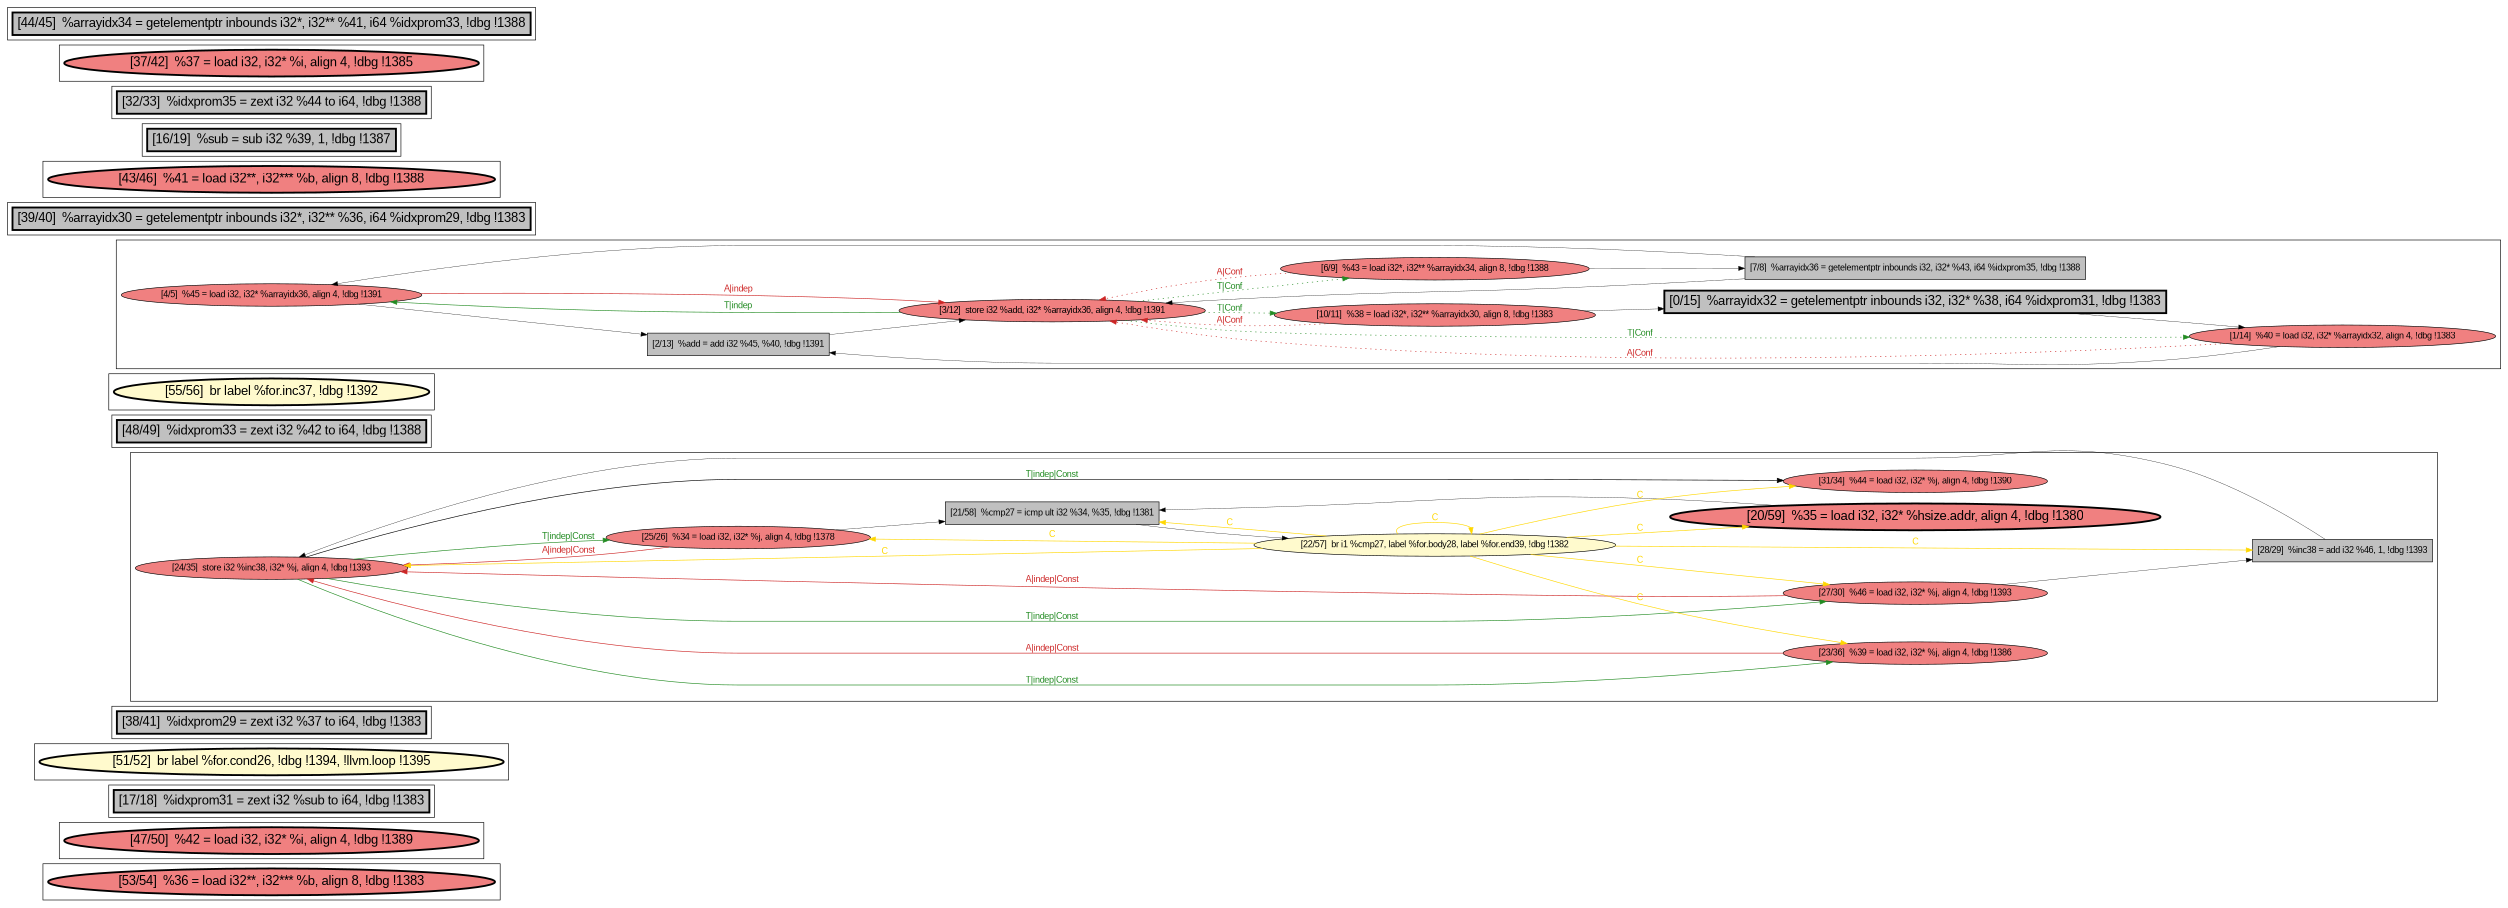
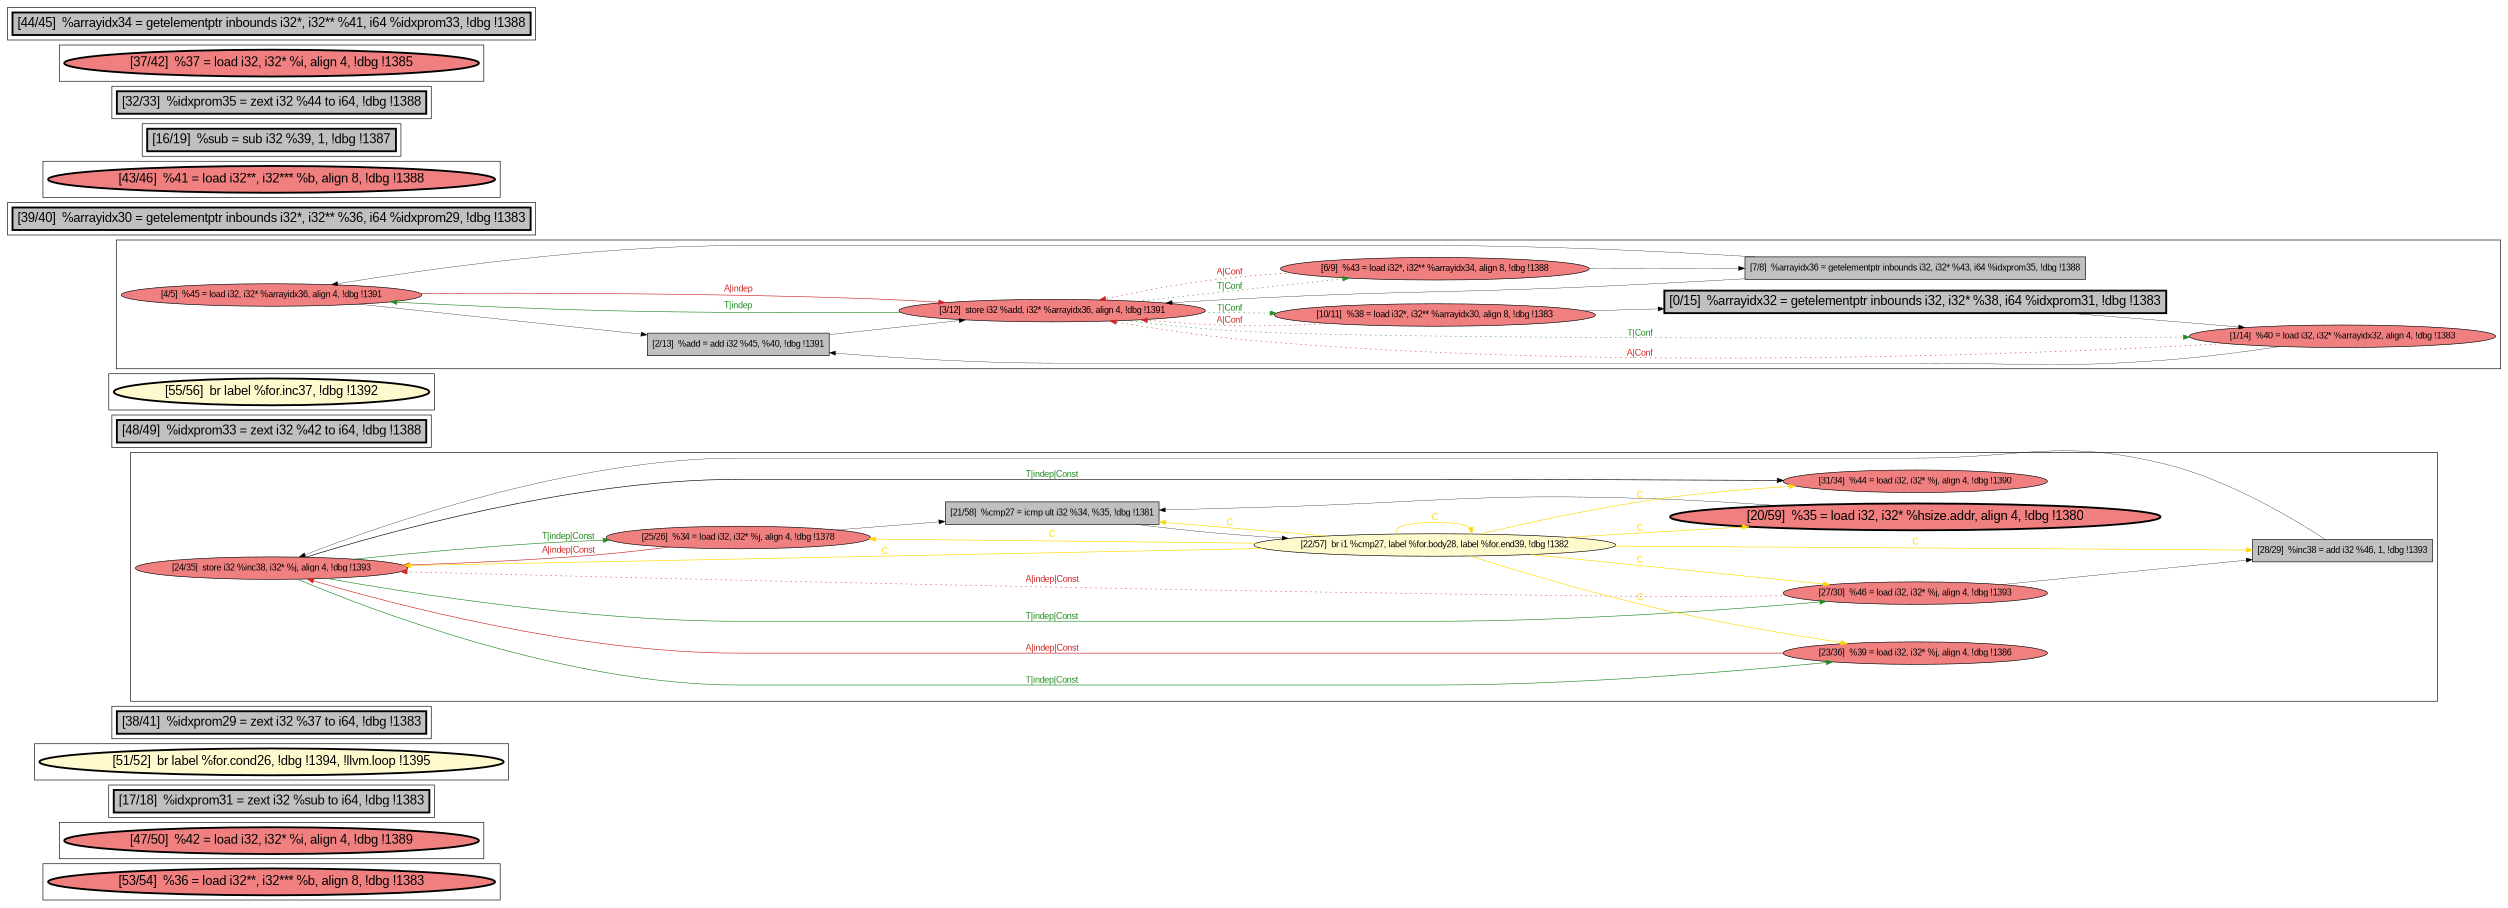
edge "[27/30]  %46 = load i32, i32* %j, align 4, !dbg !1393" -> "[24/35]  store i32 %inc38, i32* %j, align 4, !dbg !1393": style solid -> dotted
